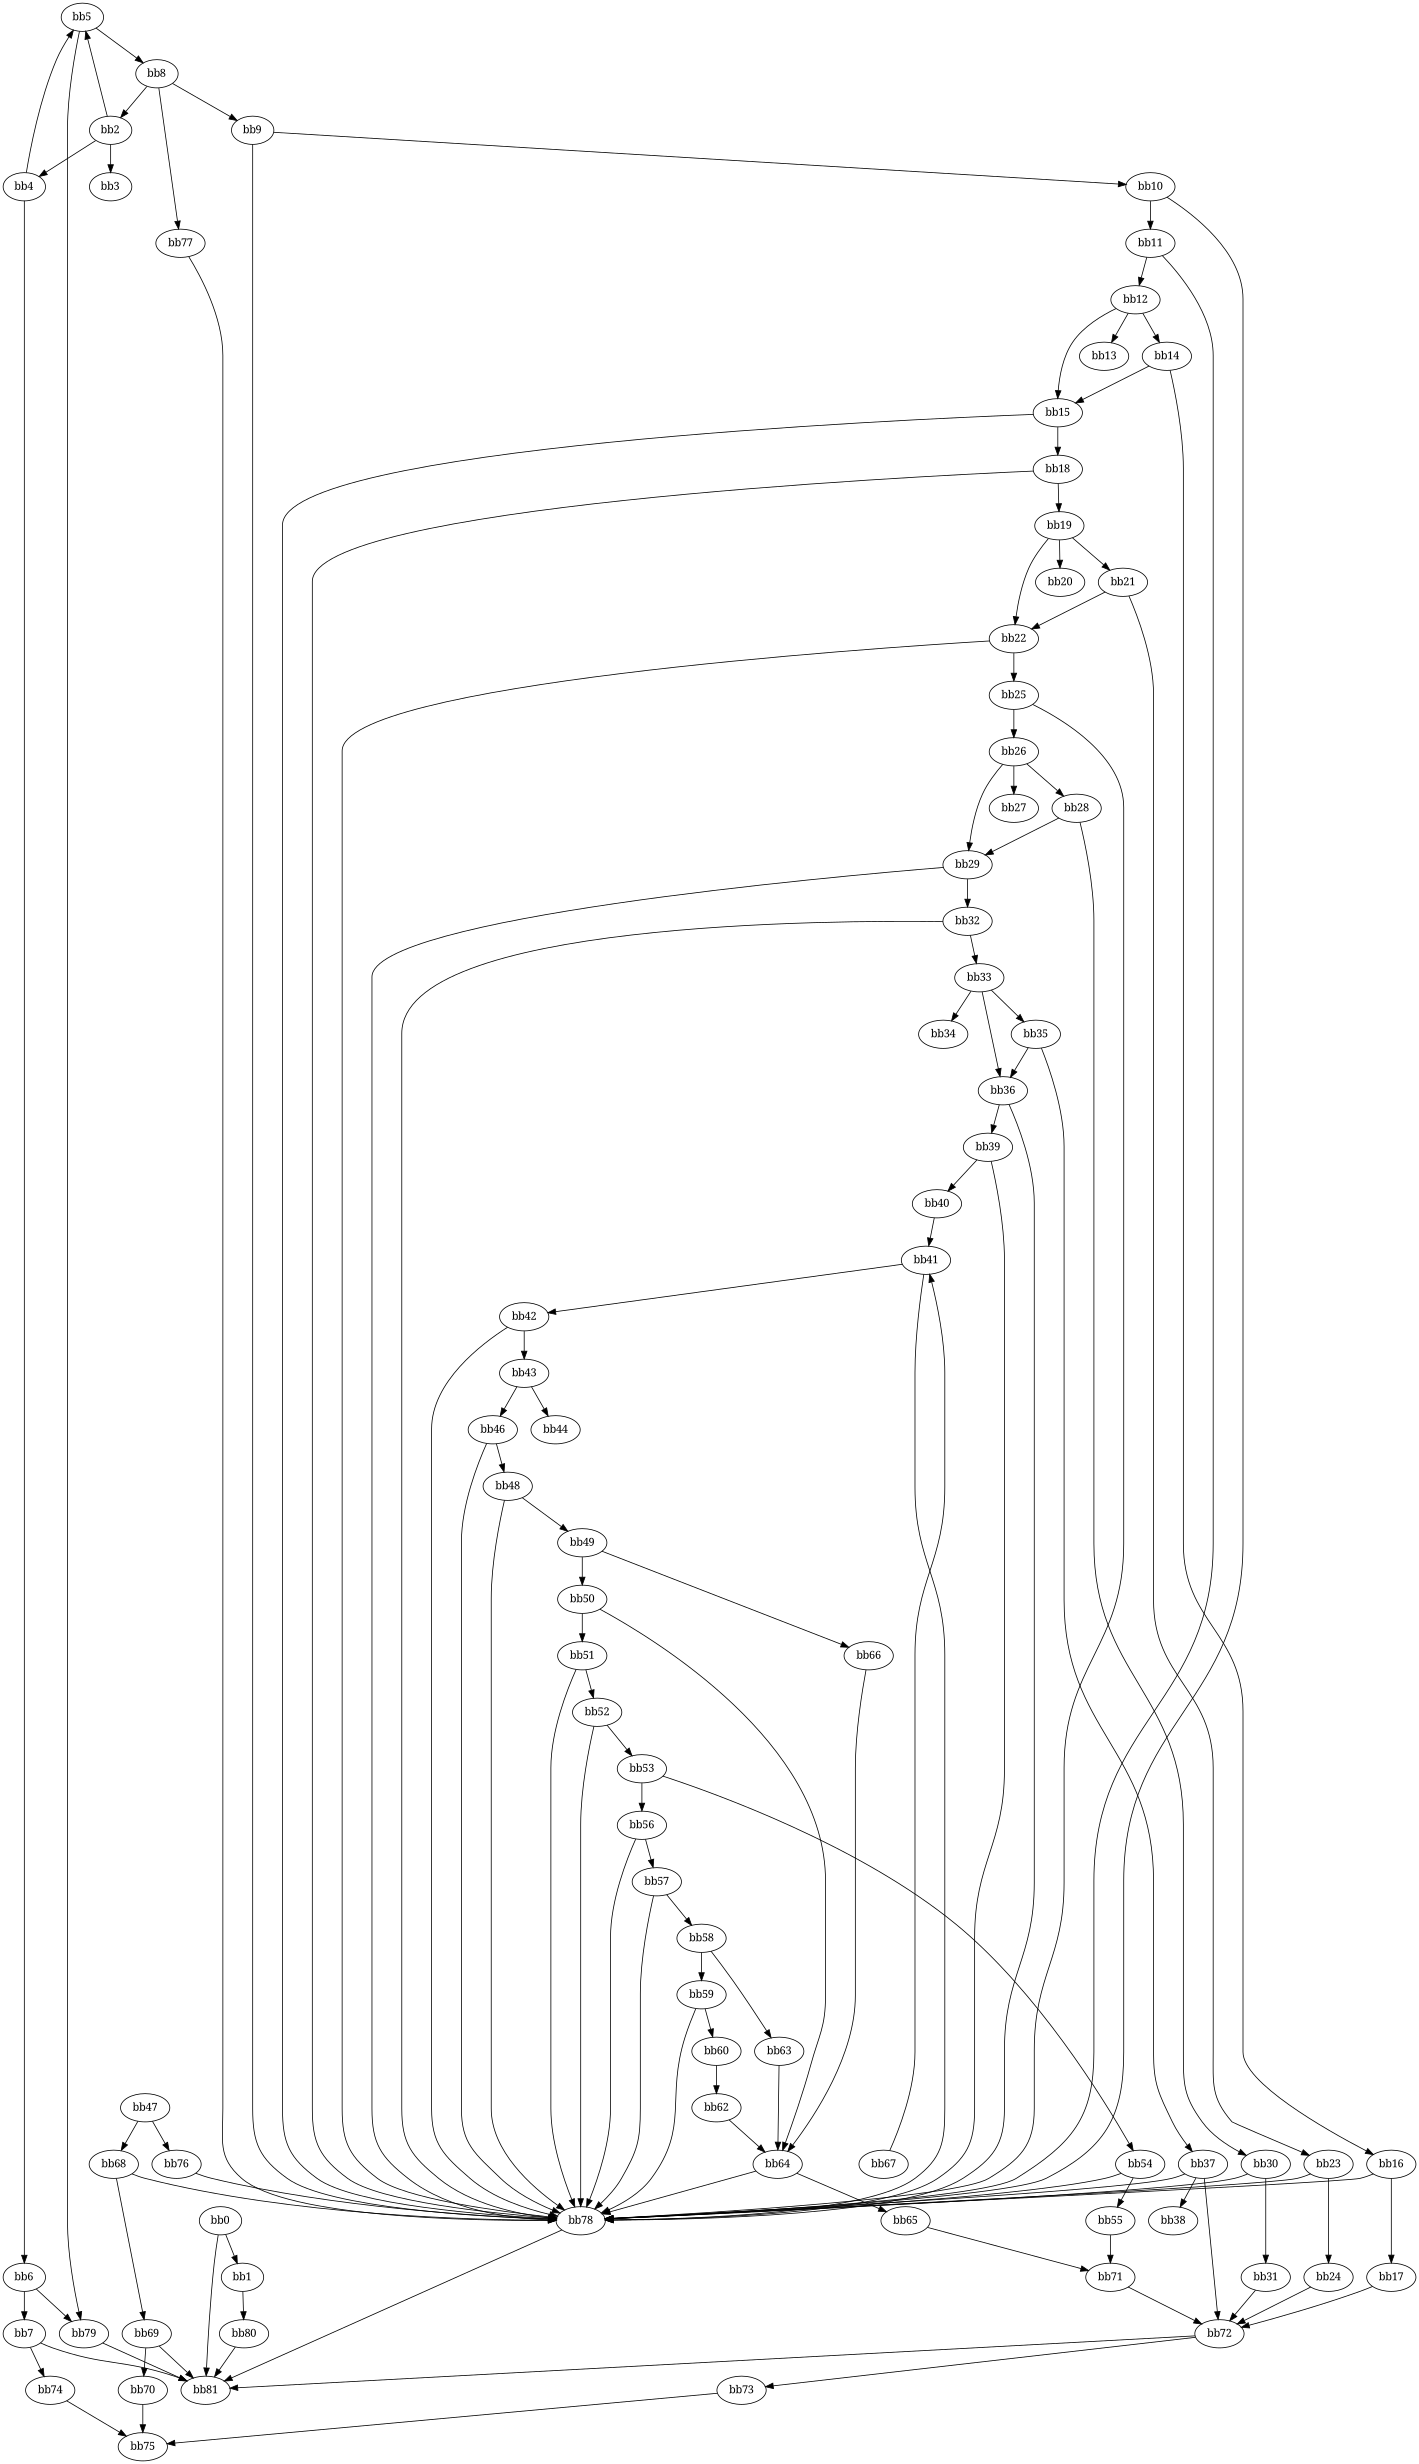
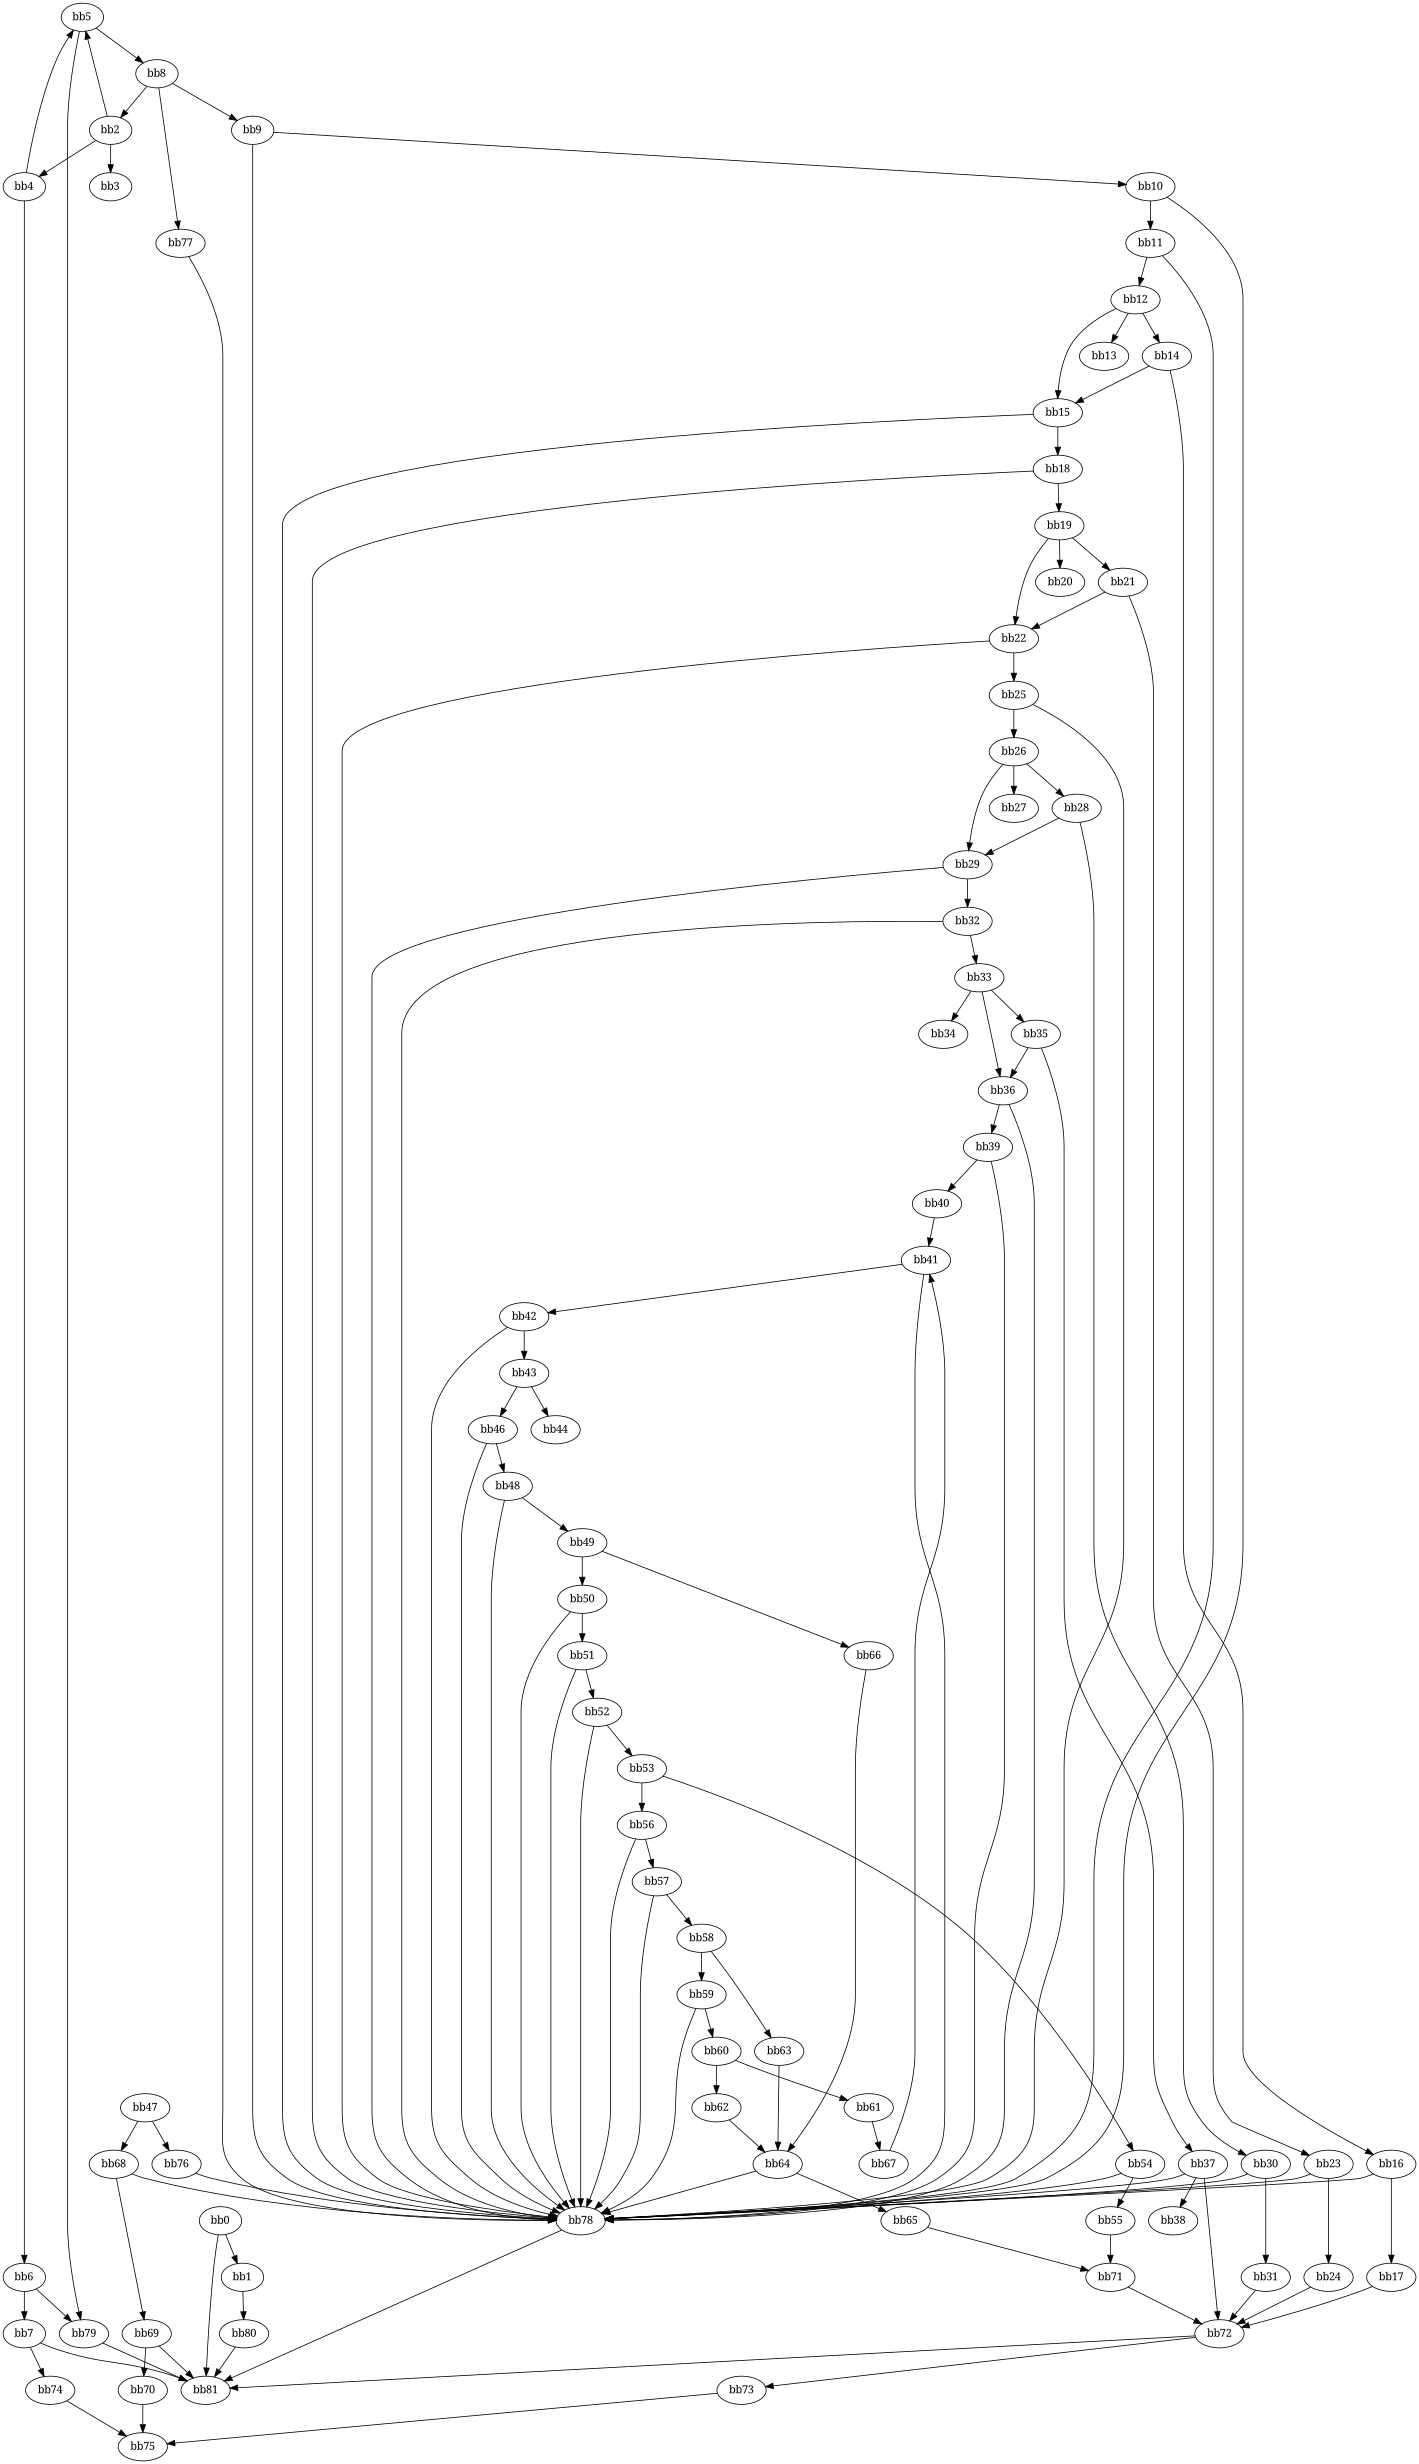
edge "bb50" -> "bb64": now "bb50" -> "bb78"
node "bb61": added
